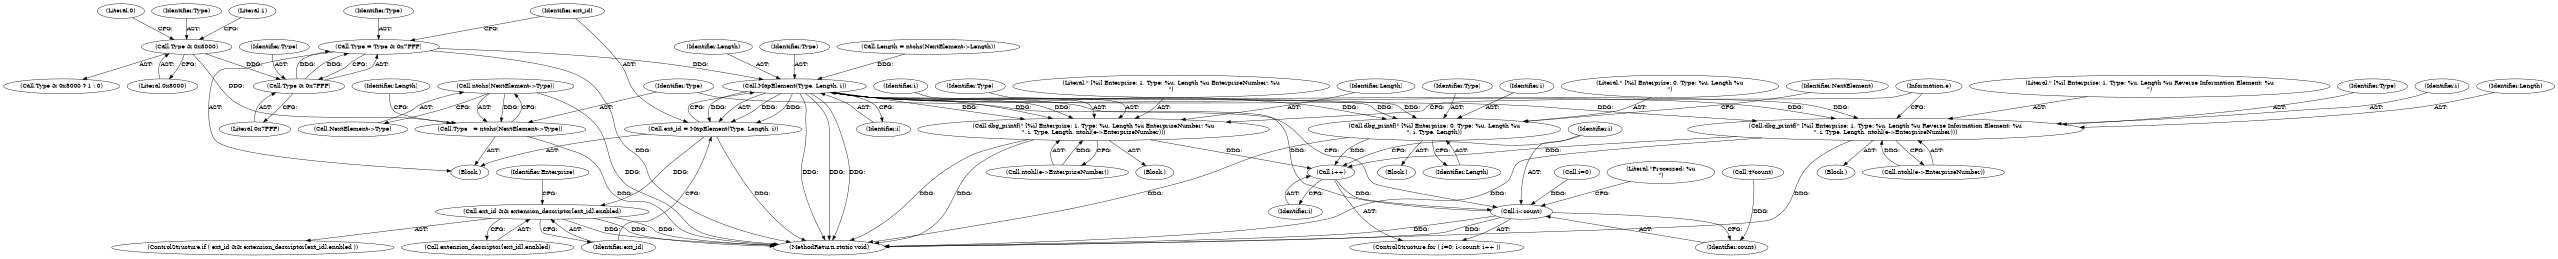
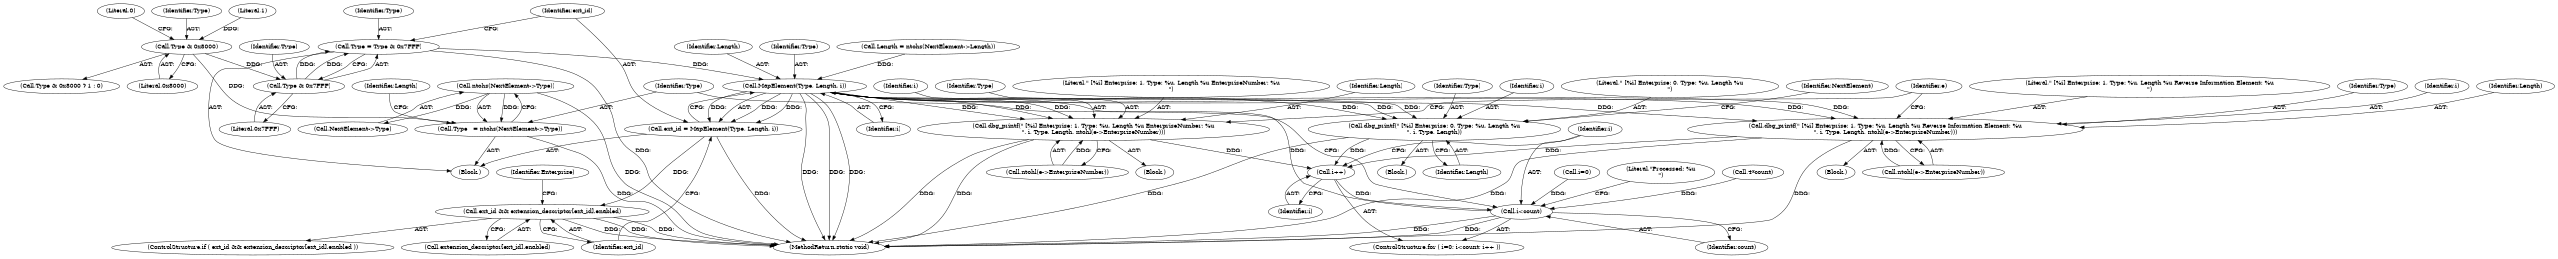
edge "(Literal,1)" -> "(Call,Type & 0x8000)": label "CFG: " -> "DDG: "
node "(Information,e)": label "(Information,e)" -> "(Identifier,e)"
edge "(Call,ntohs(NextElement->Type))" -> "(Call,NextElement->Type)": label "CFG: " -> "DDG: "
edge "(Call,4*count)" -> "(Identifier,count)": now "(Call,4*count)" -> "(Call,i<count)"
